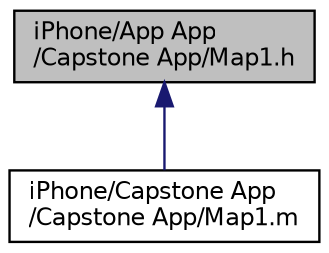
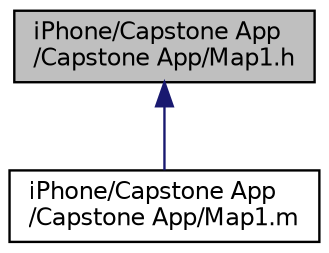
node "iPhone/App App /Capstone App/Map1.h": label "iPhone/App App /Capstone App/Map1.h" -> "iPhone/Capstone App /Capstone App/Map1.h"
